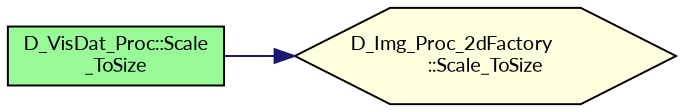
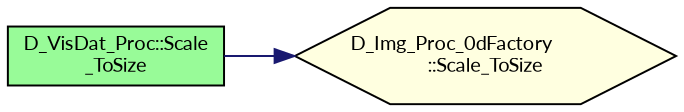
node "D_Img_Proc_2dFactory ::Scale_ToSize": label "D_Img_Proc_2dFactory ::Scale_ToSize" -> "D_Img_Proc_0dFactory ::Scale_ToSize"
